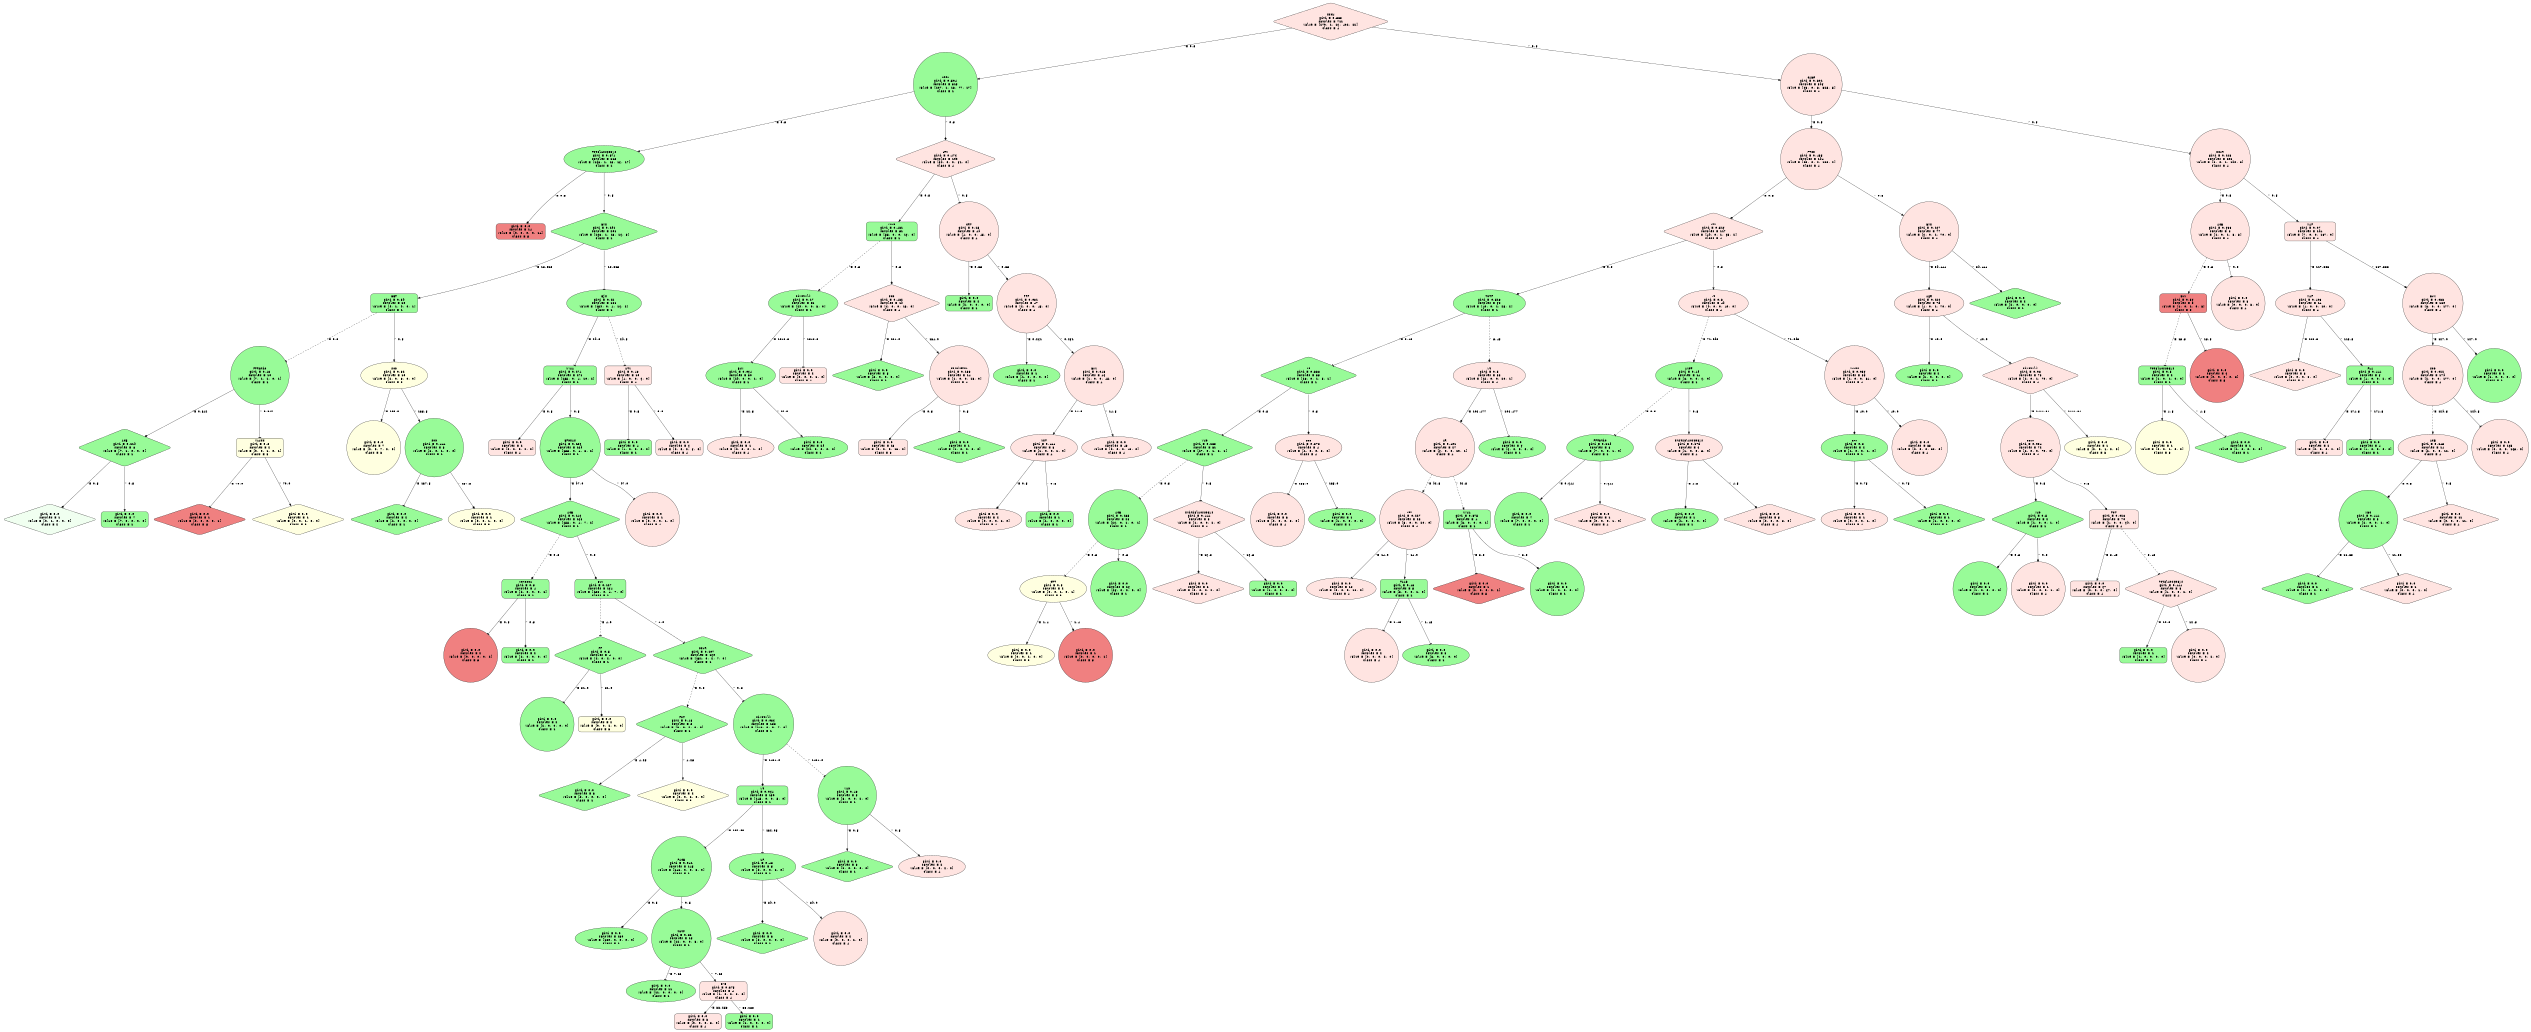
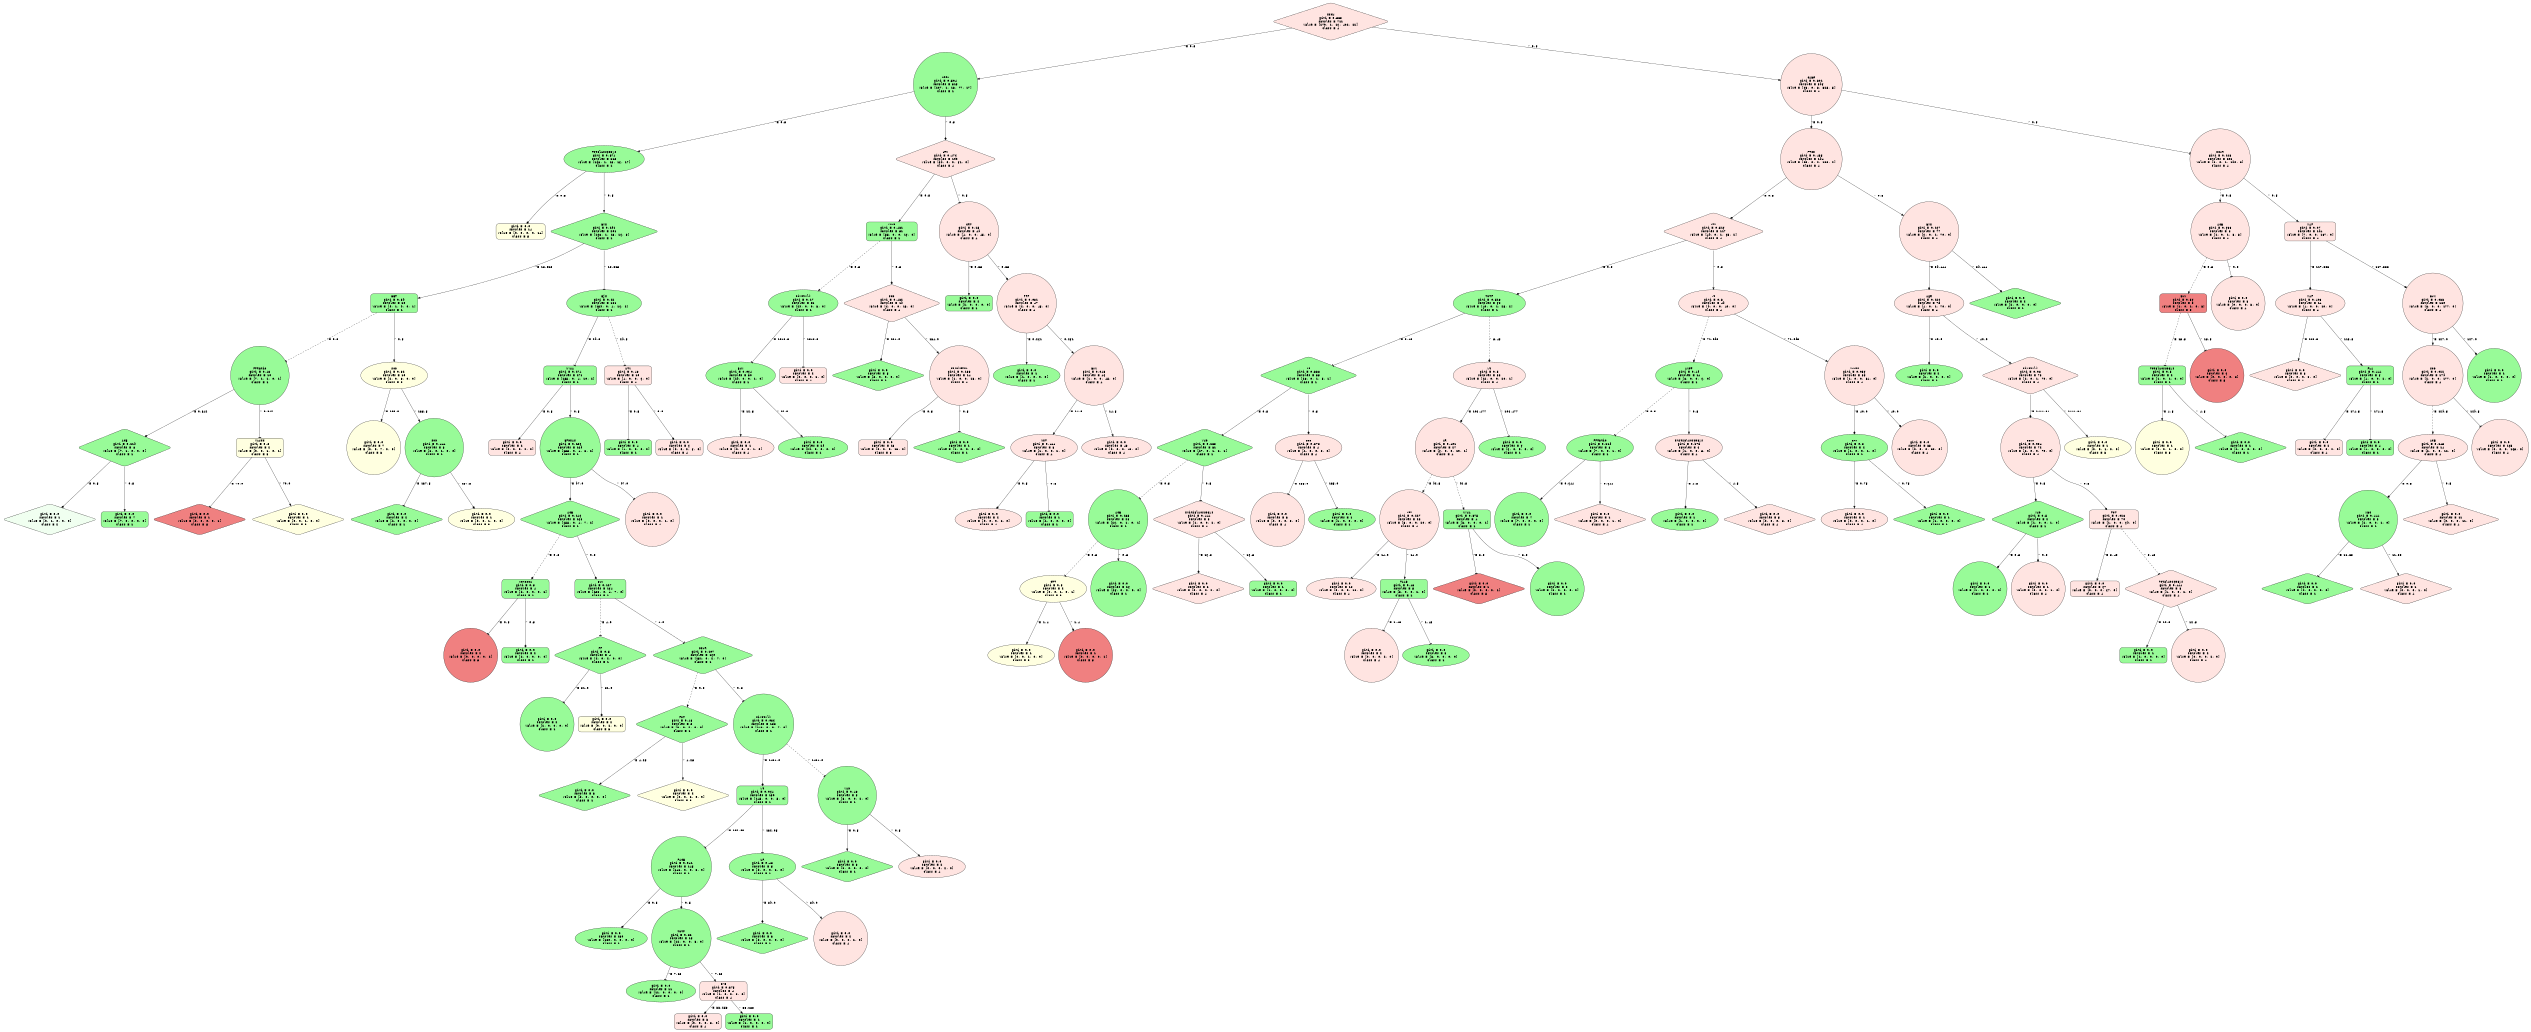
node "gini = 0.0 samples = 14 value = [0, 0, 0, 0, 14] class = 5": fillcolor lightcoral -> lightyellow
